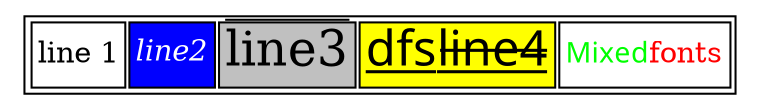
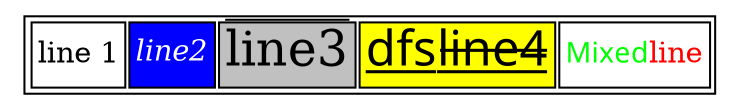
node "line 1": text "fonts" -> "line"
